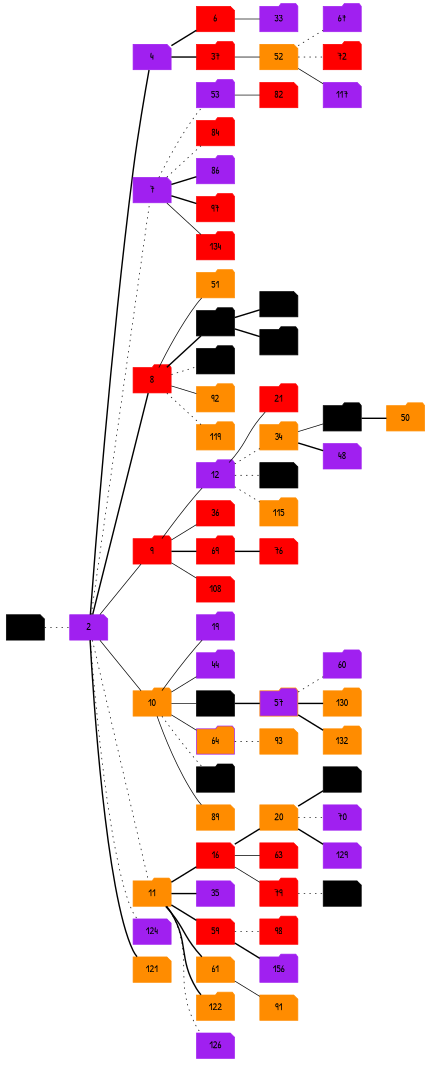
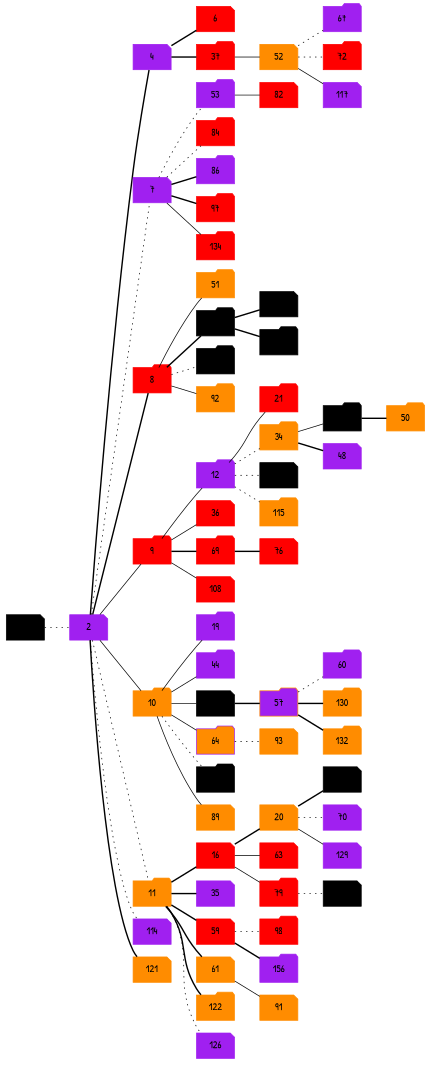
node "33": removed
node "119": removed
edge "20" -- "129": style bold -> solid
node "124": label "124" -> "114"
